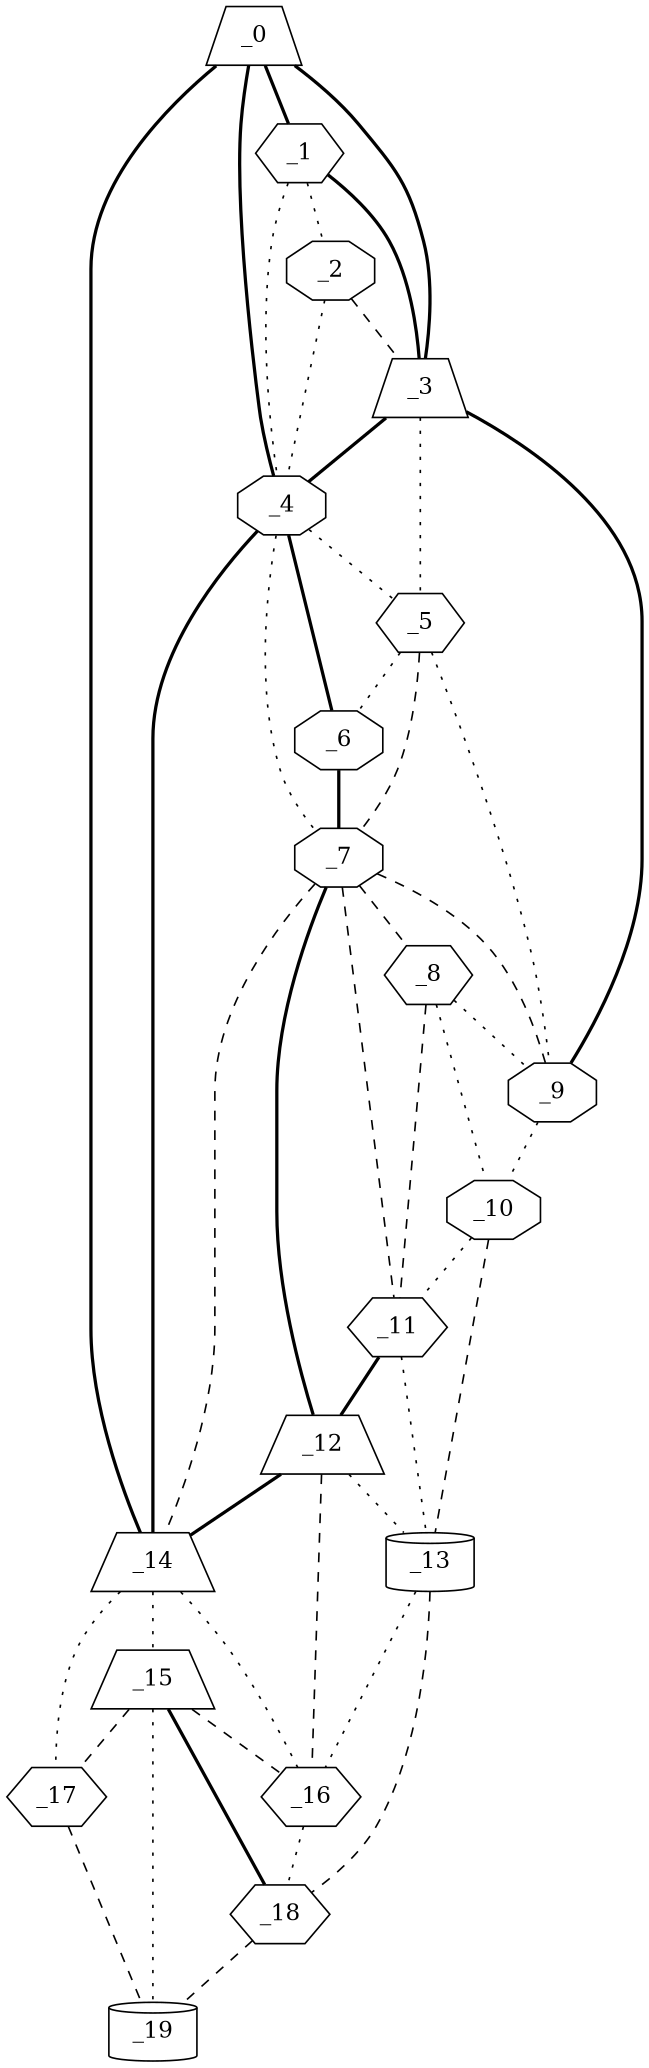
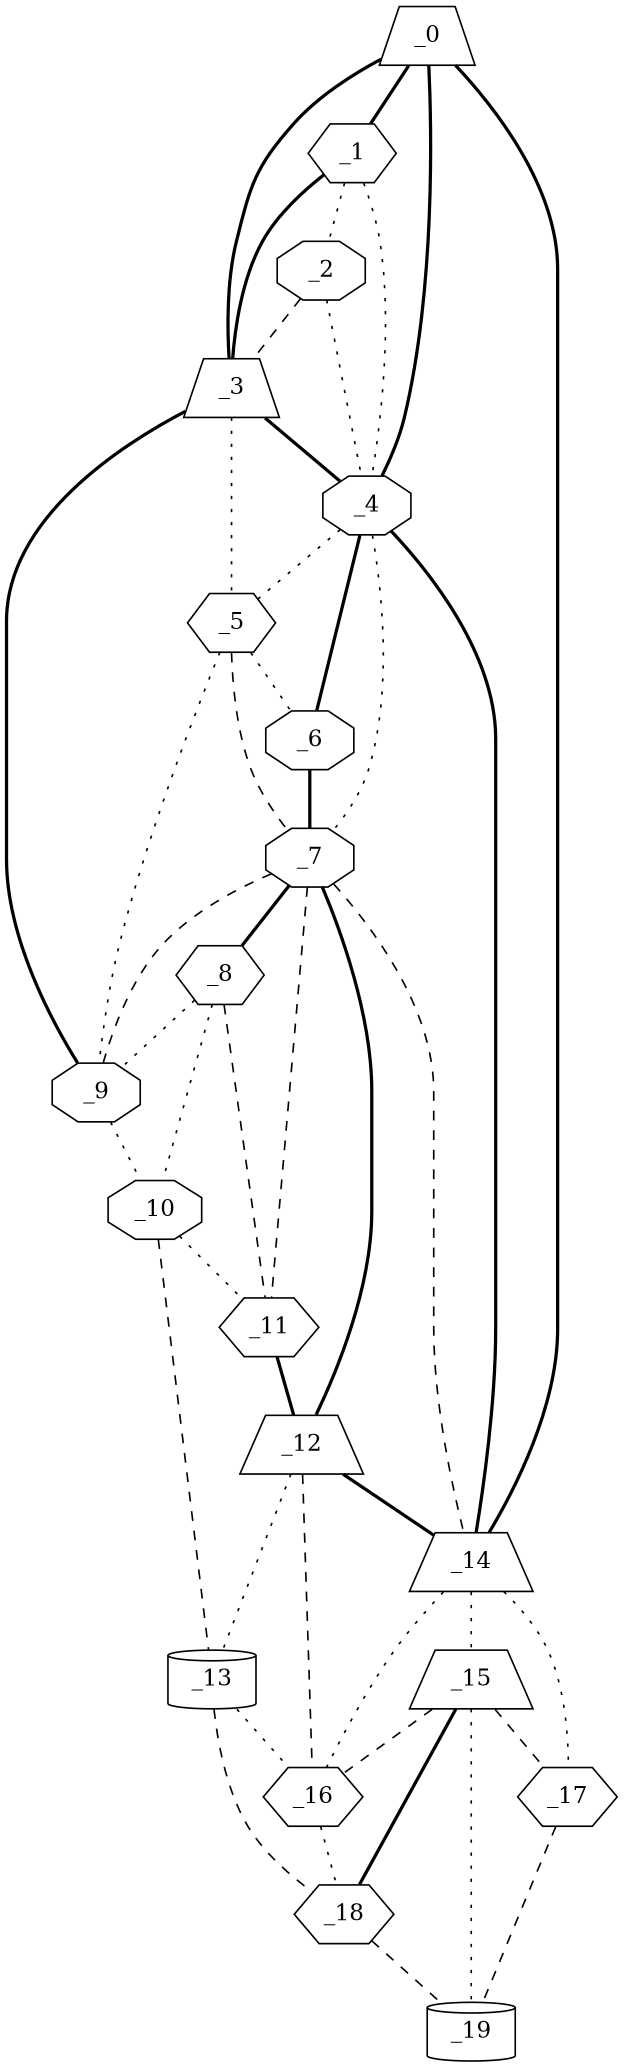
edge "_7" -- "_8": style dashed -> bold
edge "_11" -- "_13": removed
